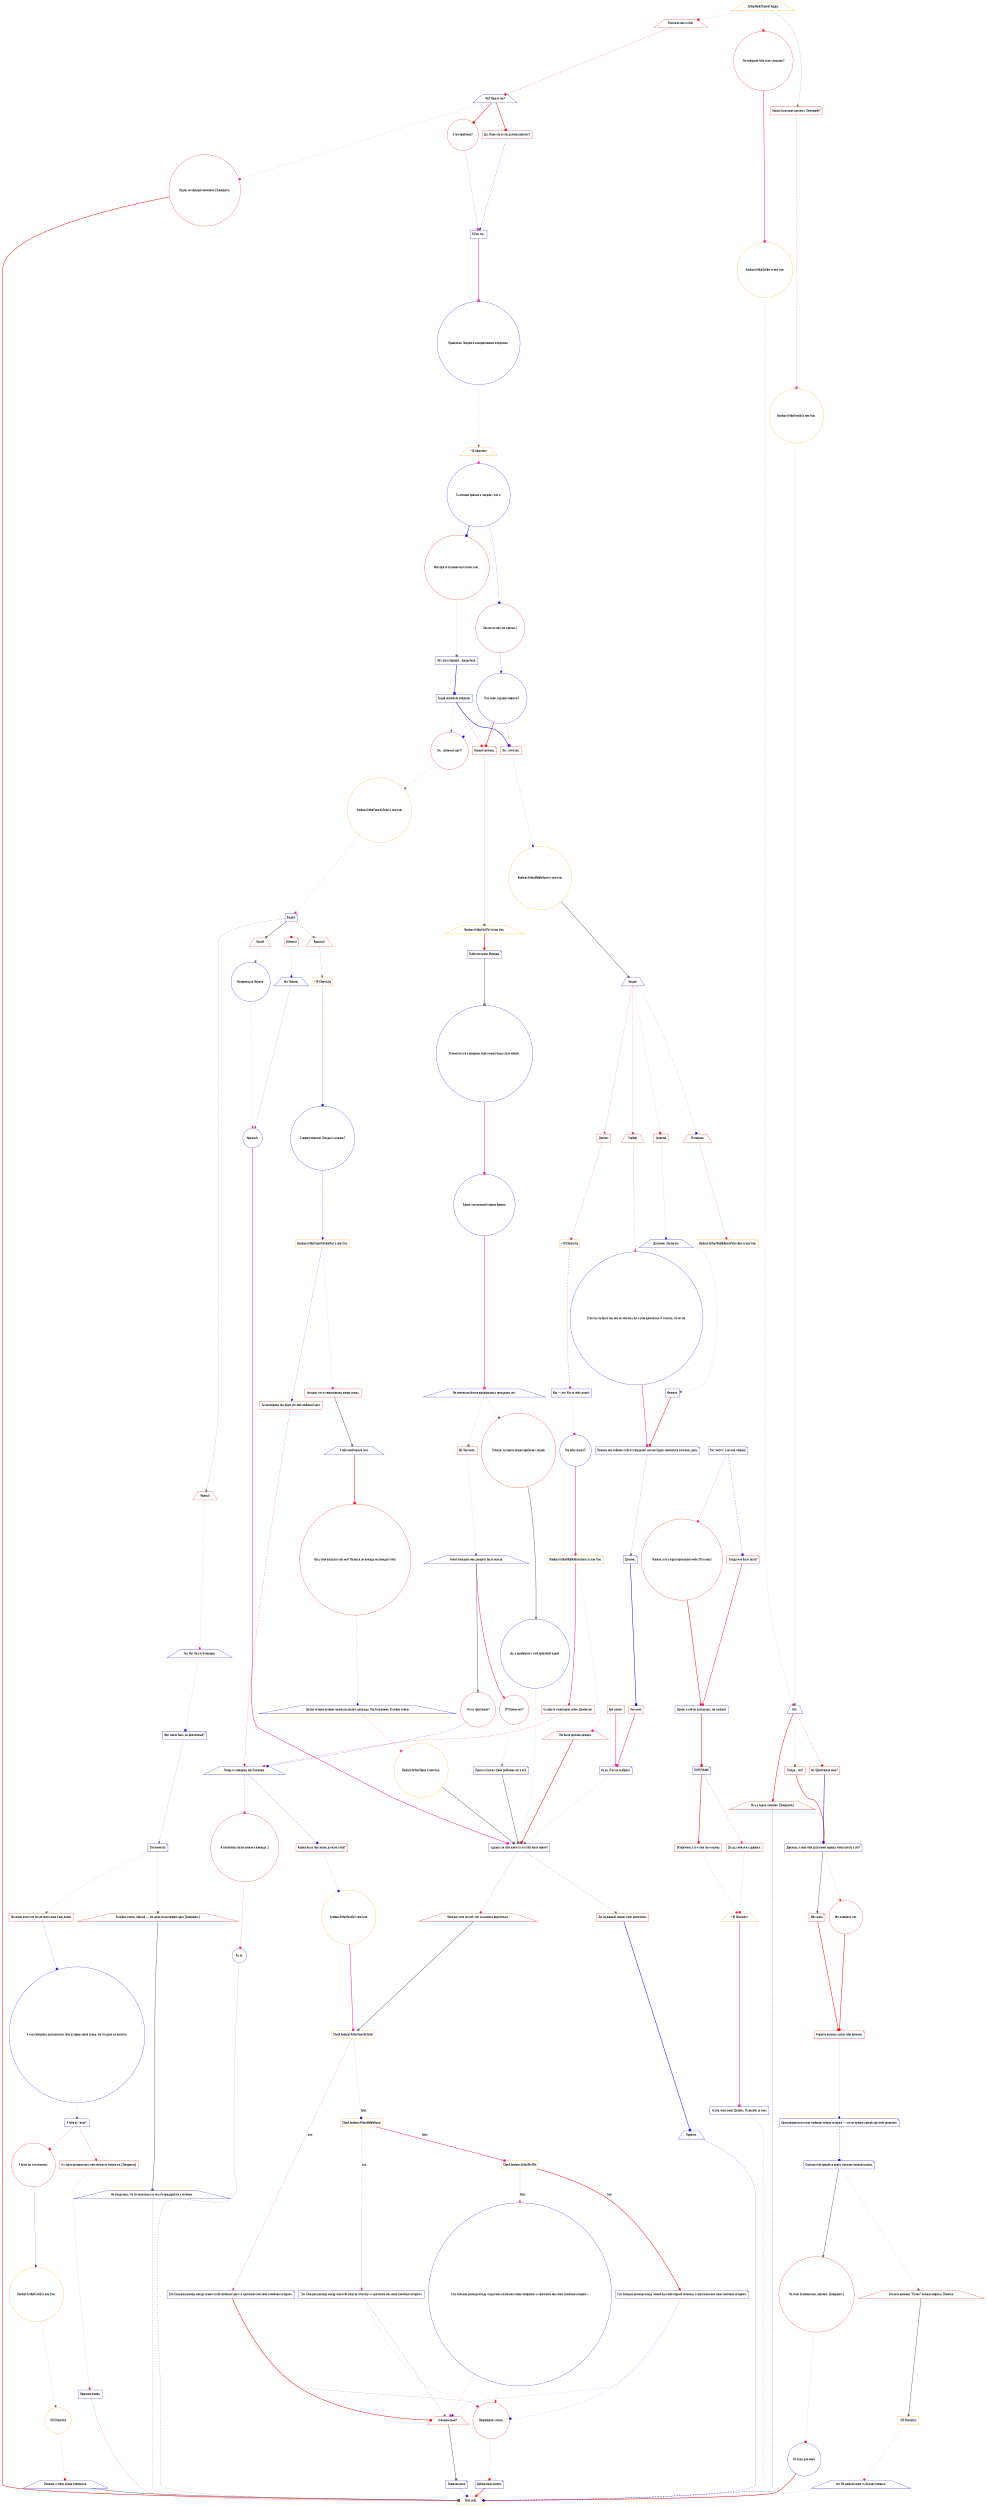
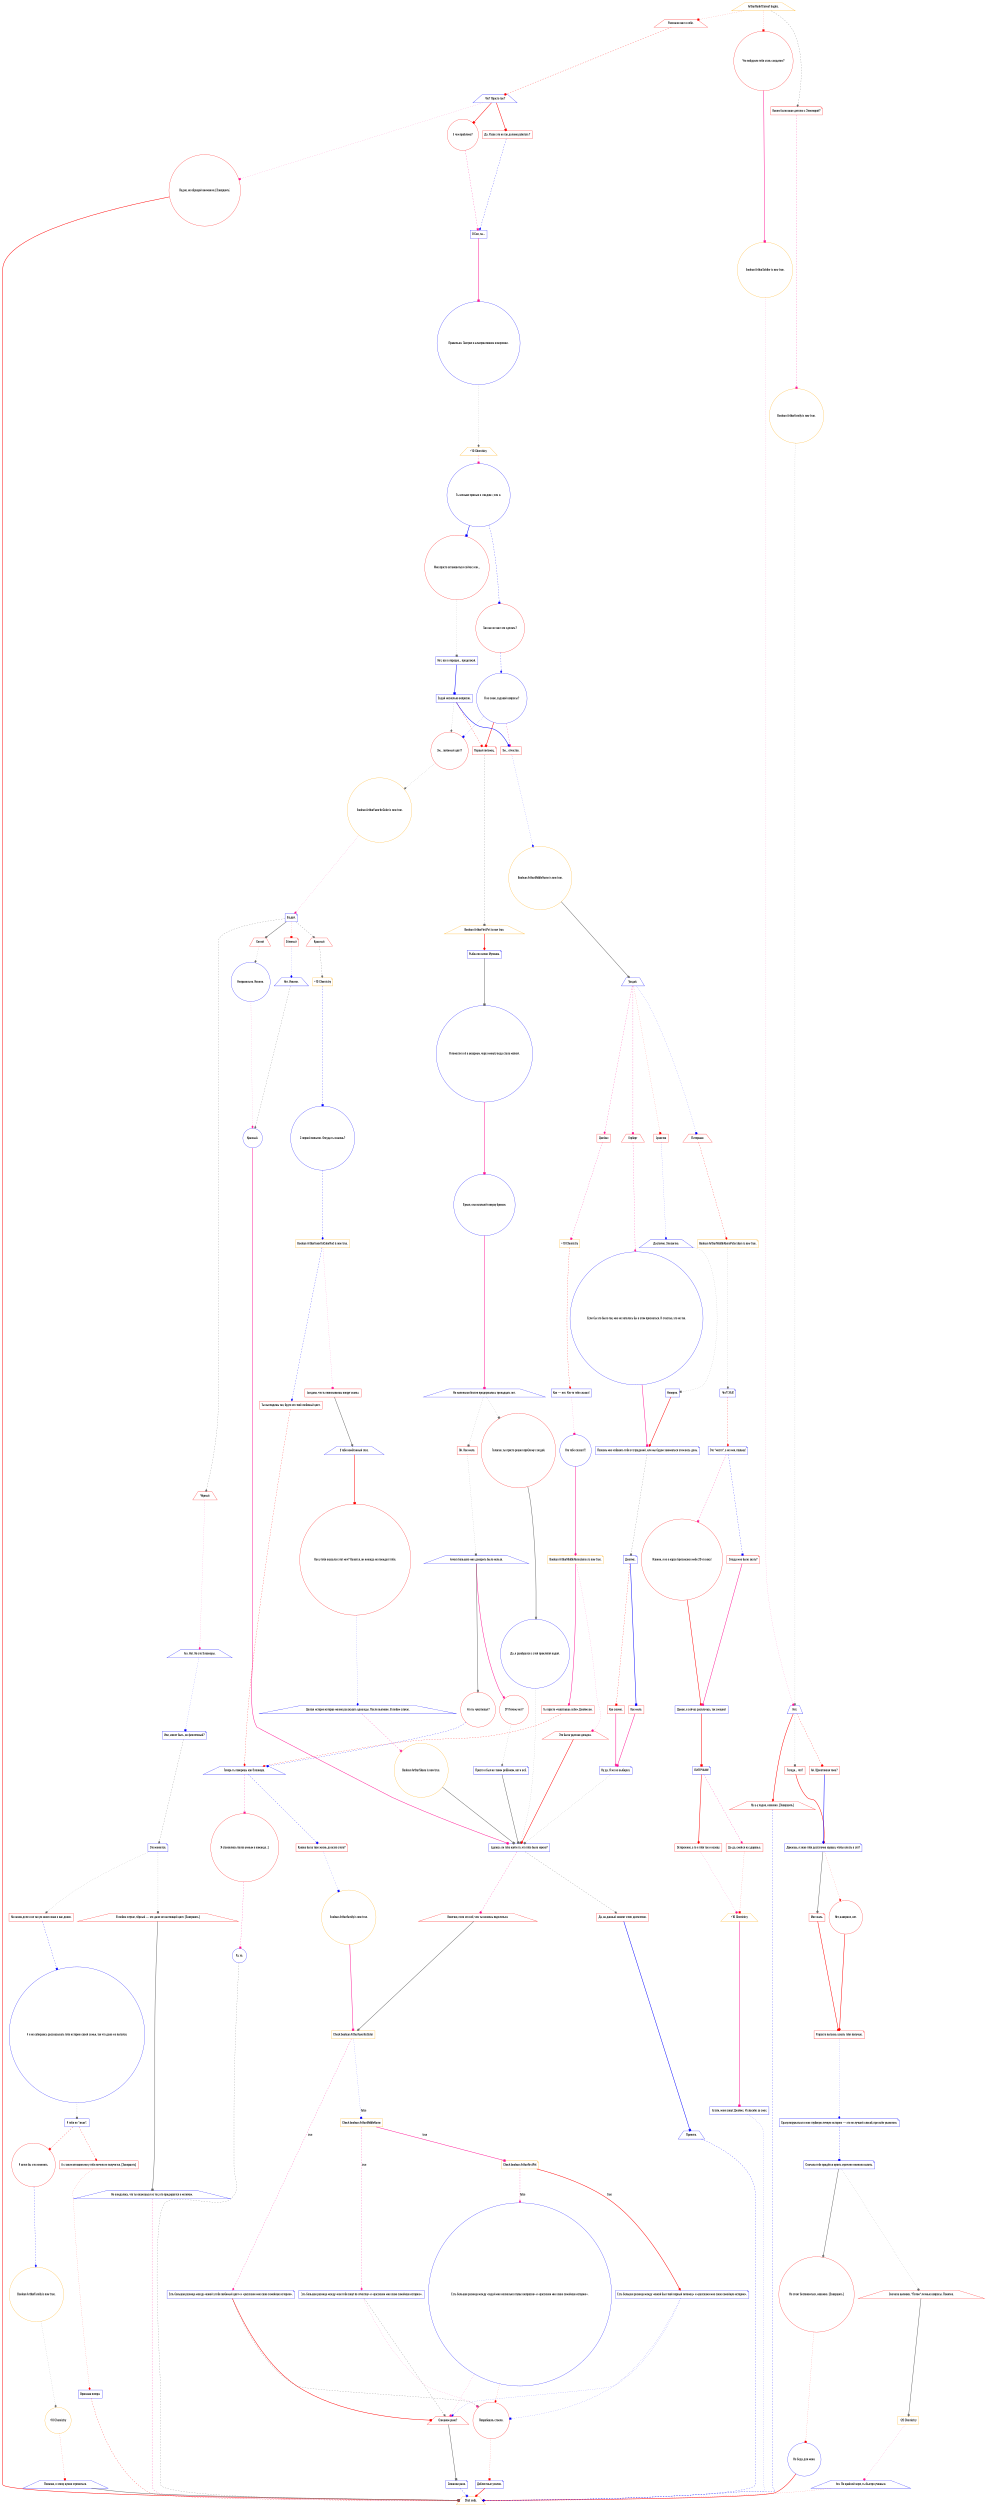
node "Что?! ХАХ!": added
edge "Джеймс." -> "Как скучно.": added
edge "Check boolean ArthurMiddleName" -> "Check boolean ArthurFirstPet": label "false" -> "true"
